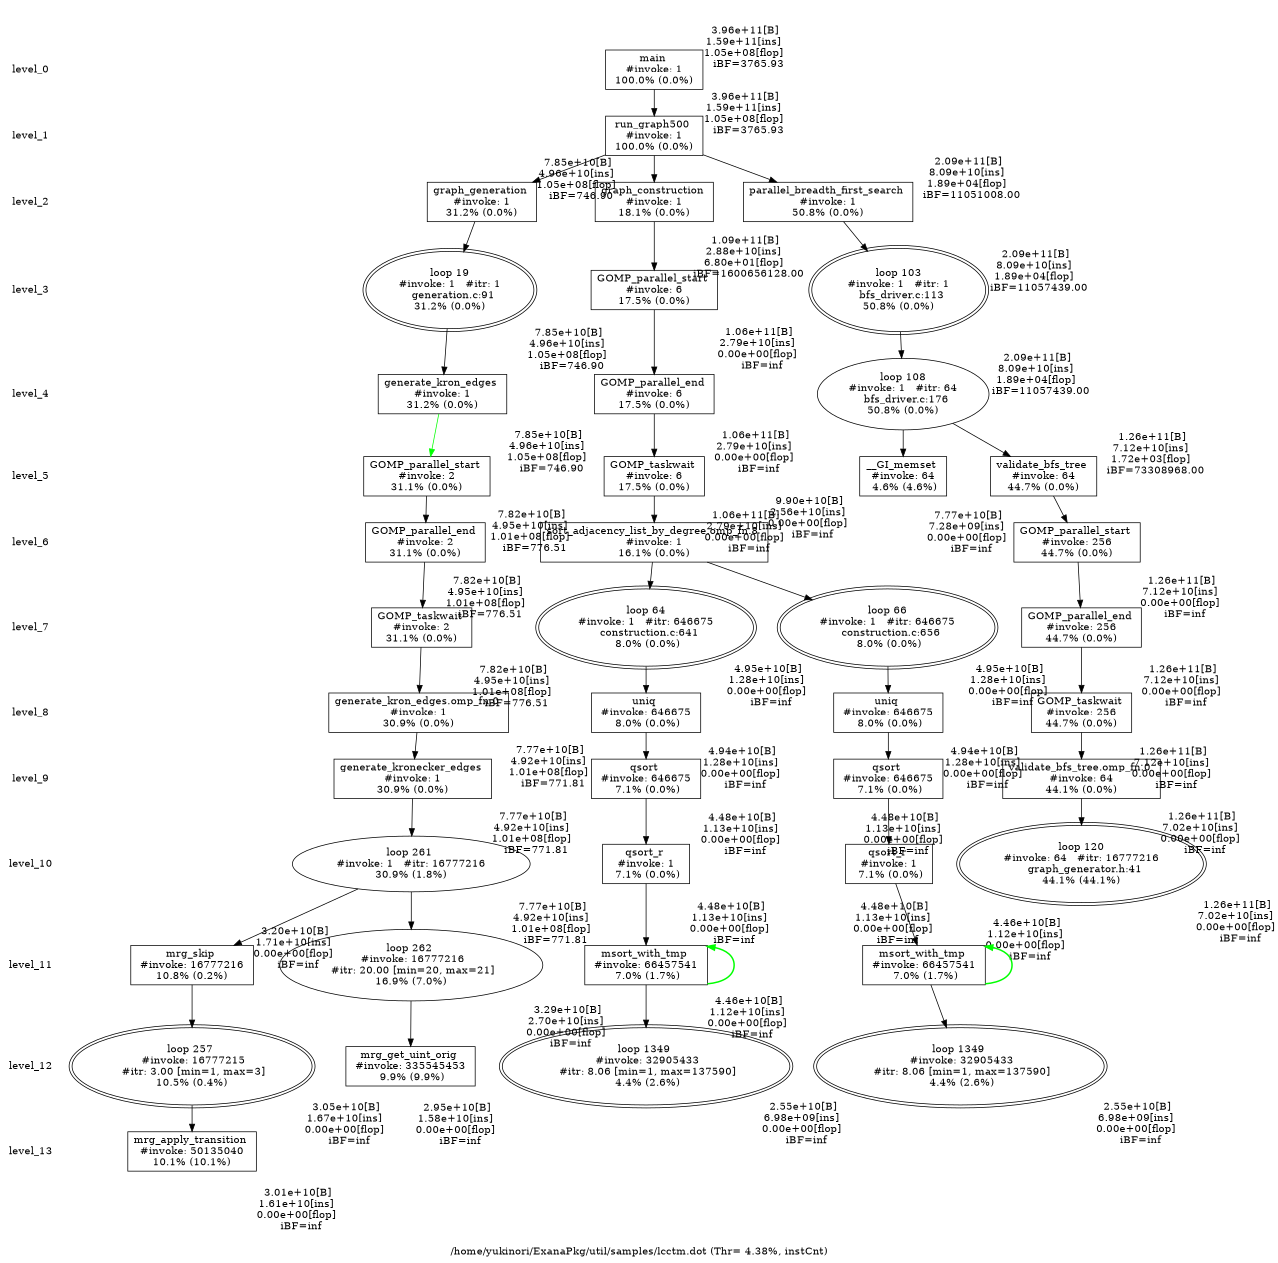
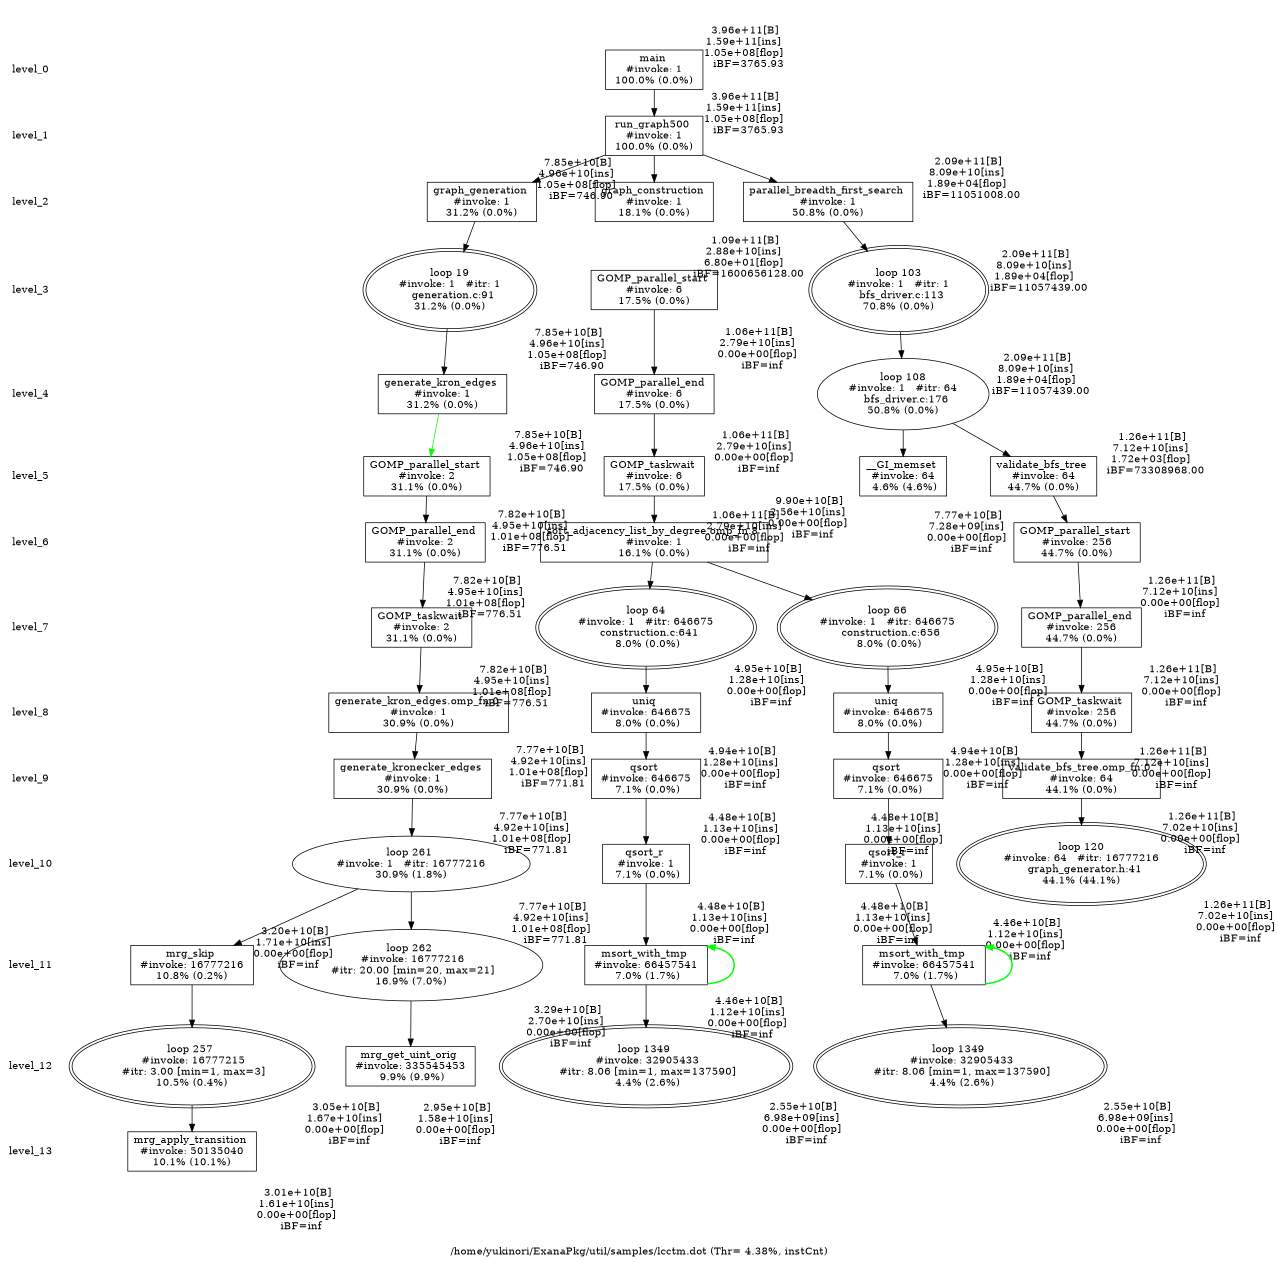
edge "graph_construction #invoke: 1 18.1% (0.0%)" -> "GOMP_parallel_start #invoke: 6 17.5% (0.0%)": removed
node "loop 103": text "50.8% (0.0%)" -> "70.8% (0.0%)"
